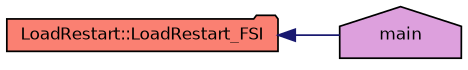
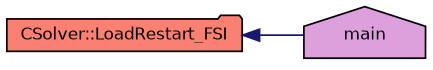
node "LoadRestart::LoadRestart_FSI": label "LoadRestart::LoadRestart_FSI" -> "CSolver::LoadRestart_FSI"
